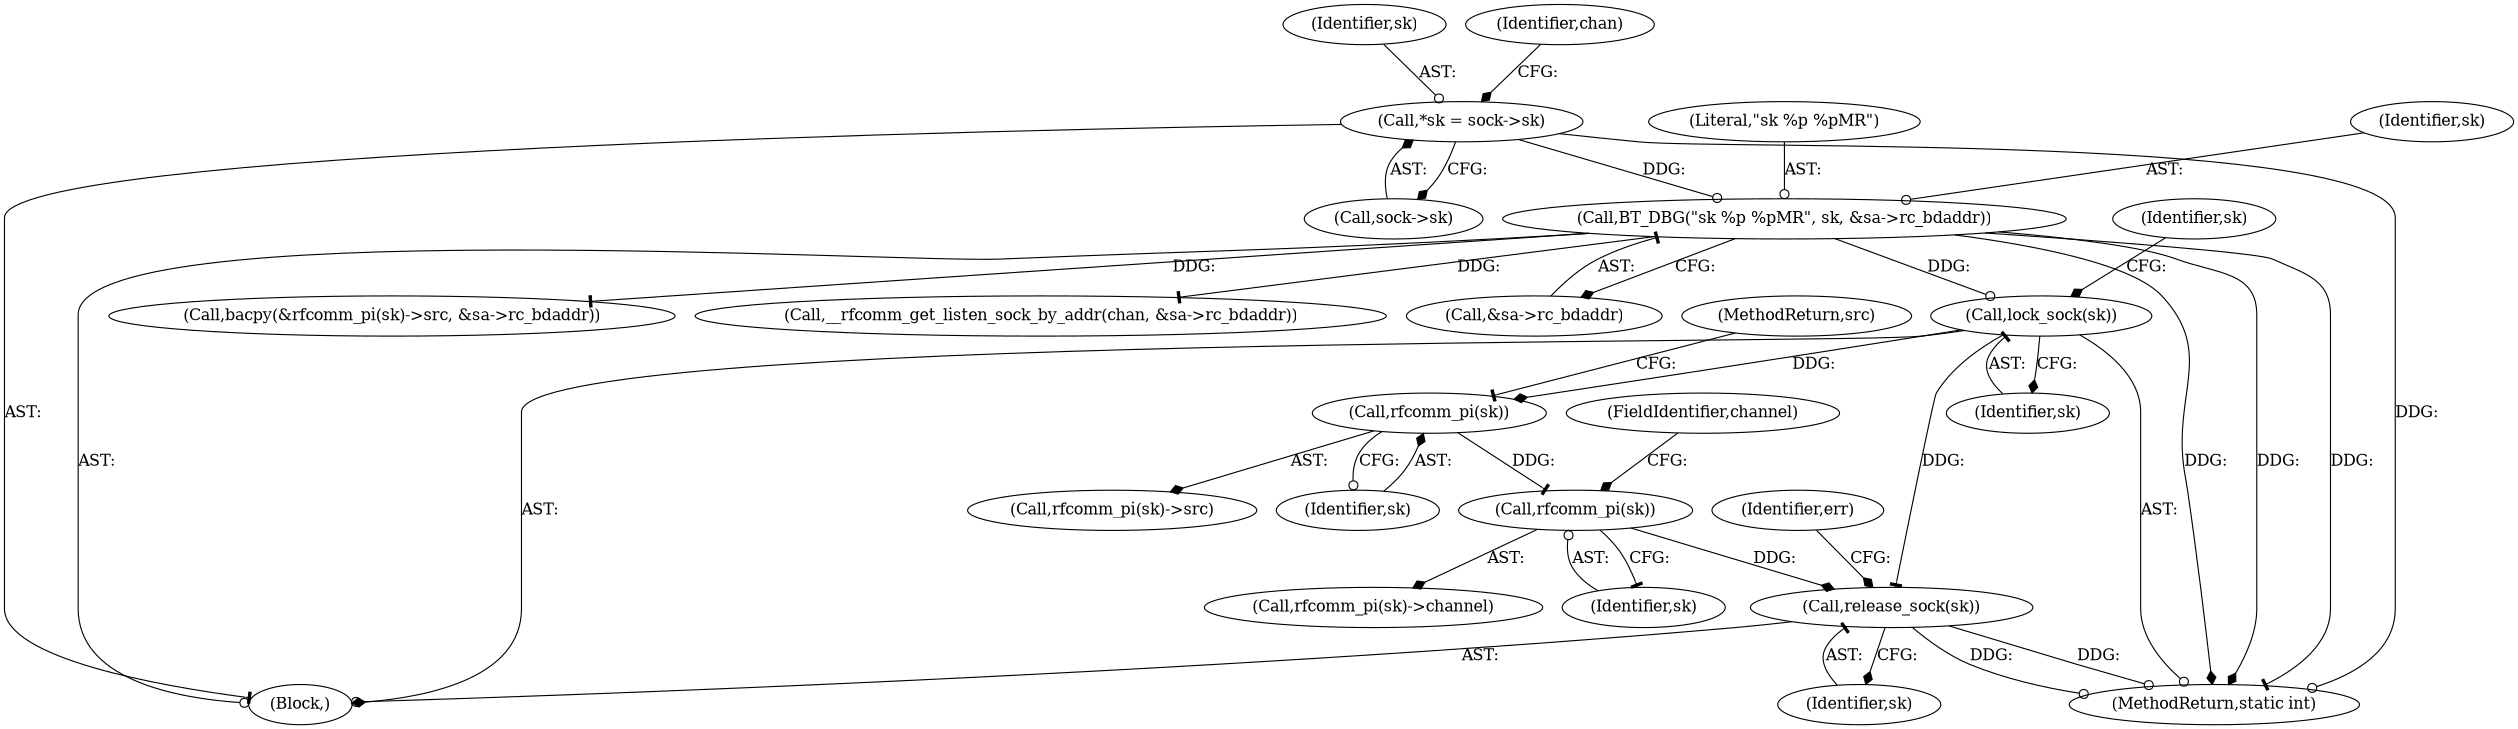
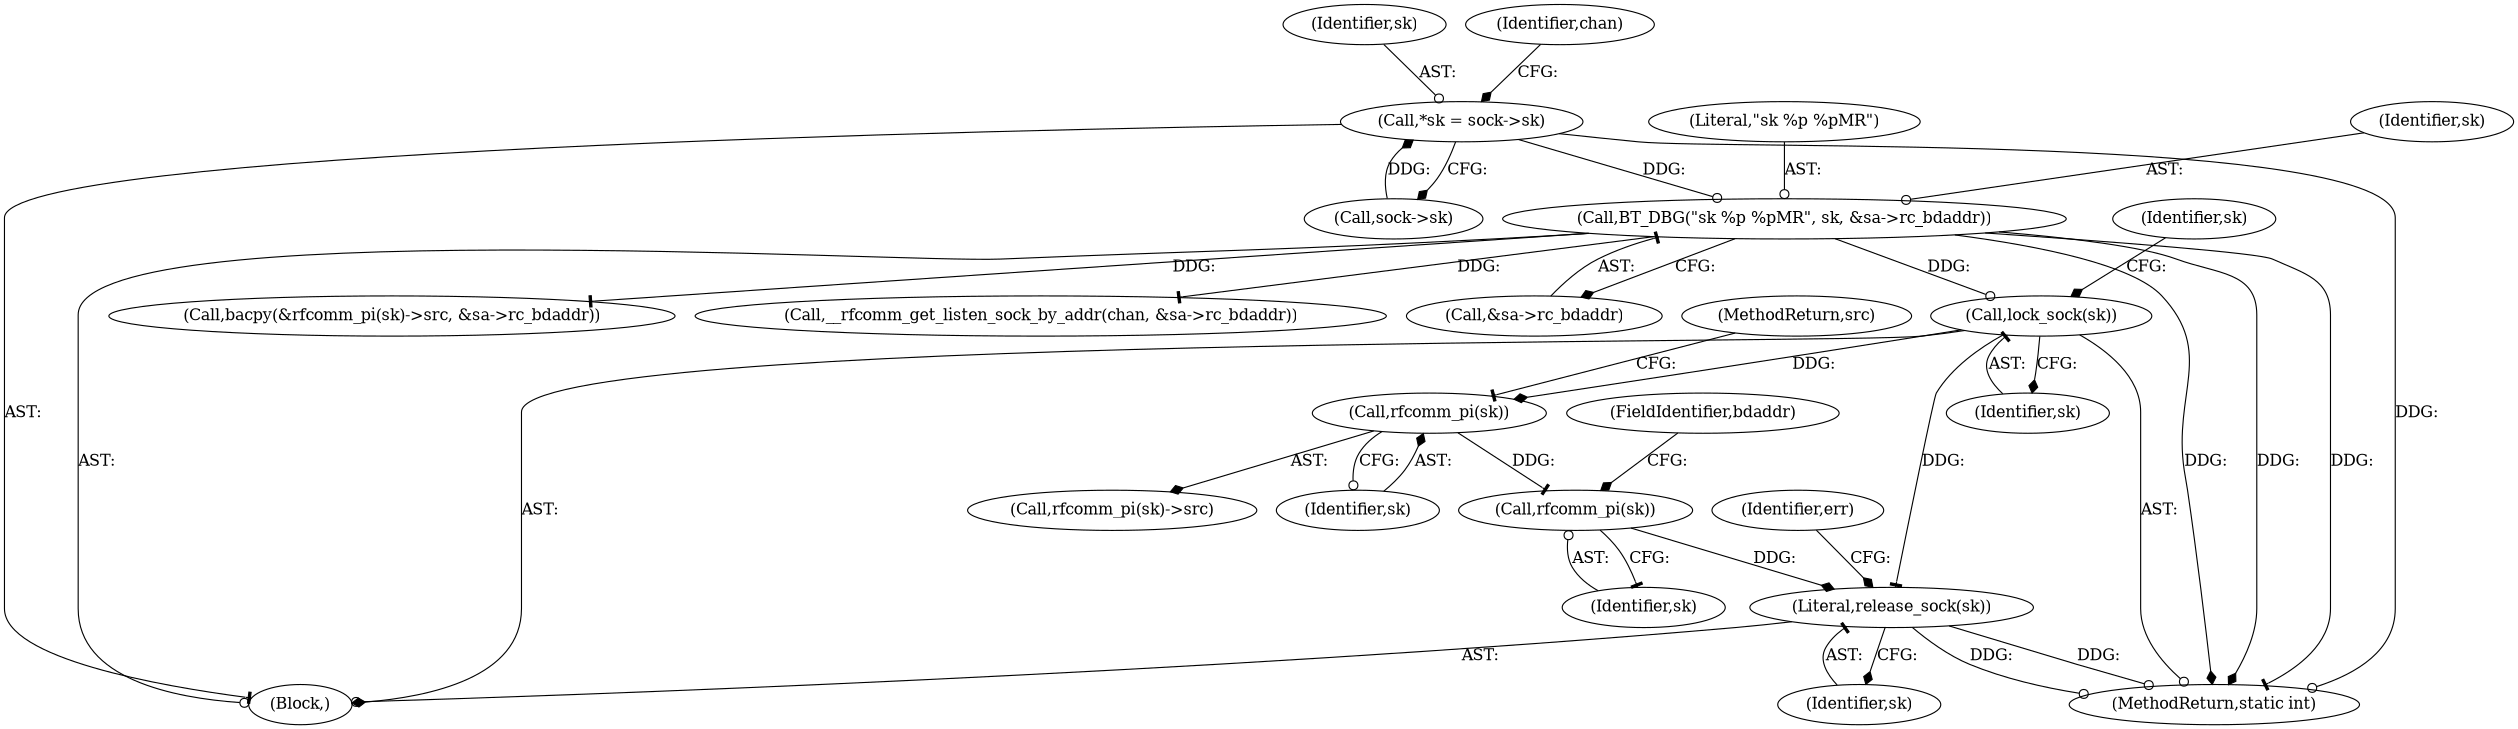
edge "(Call,sock->sk)" -> "(Call,*sk = sock->sk)": label "AST: " -> "DDG: "
node "(FieldIdentifier,channel)": label "(FieldIdentifier,channel)" -> "(FieldIdentifier,bdaddr)"
node "(Call,rfcomm_pi(sk)->channel)": removed
node "(Call,release_sock(sk))": label "(Call,release_sock(sk))" -> "(Literal,release_sock(sk))"
